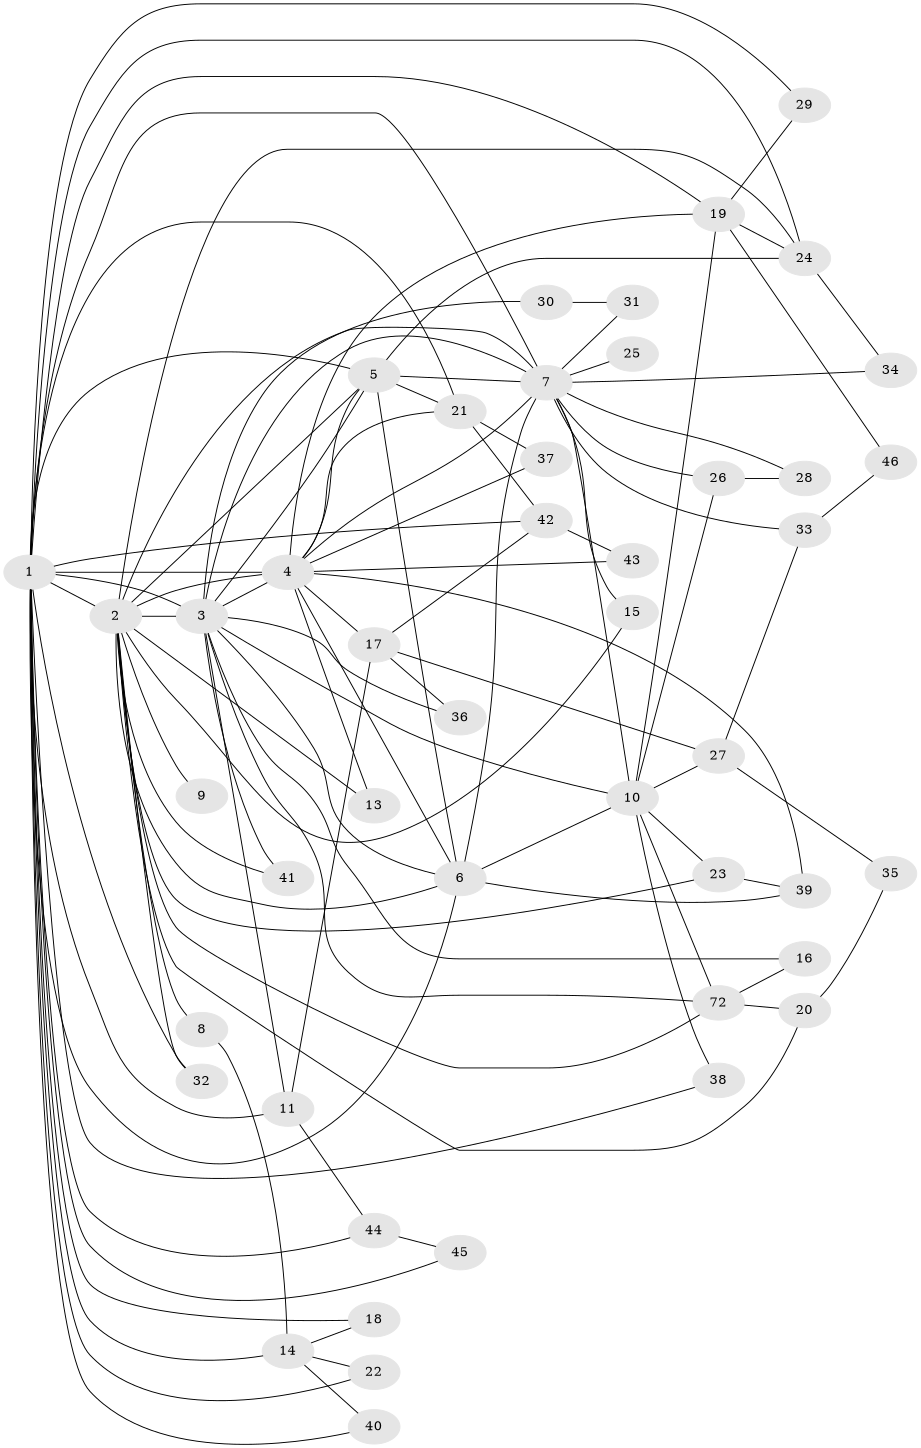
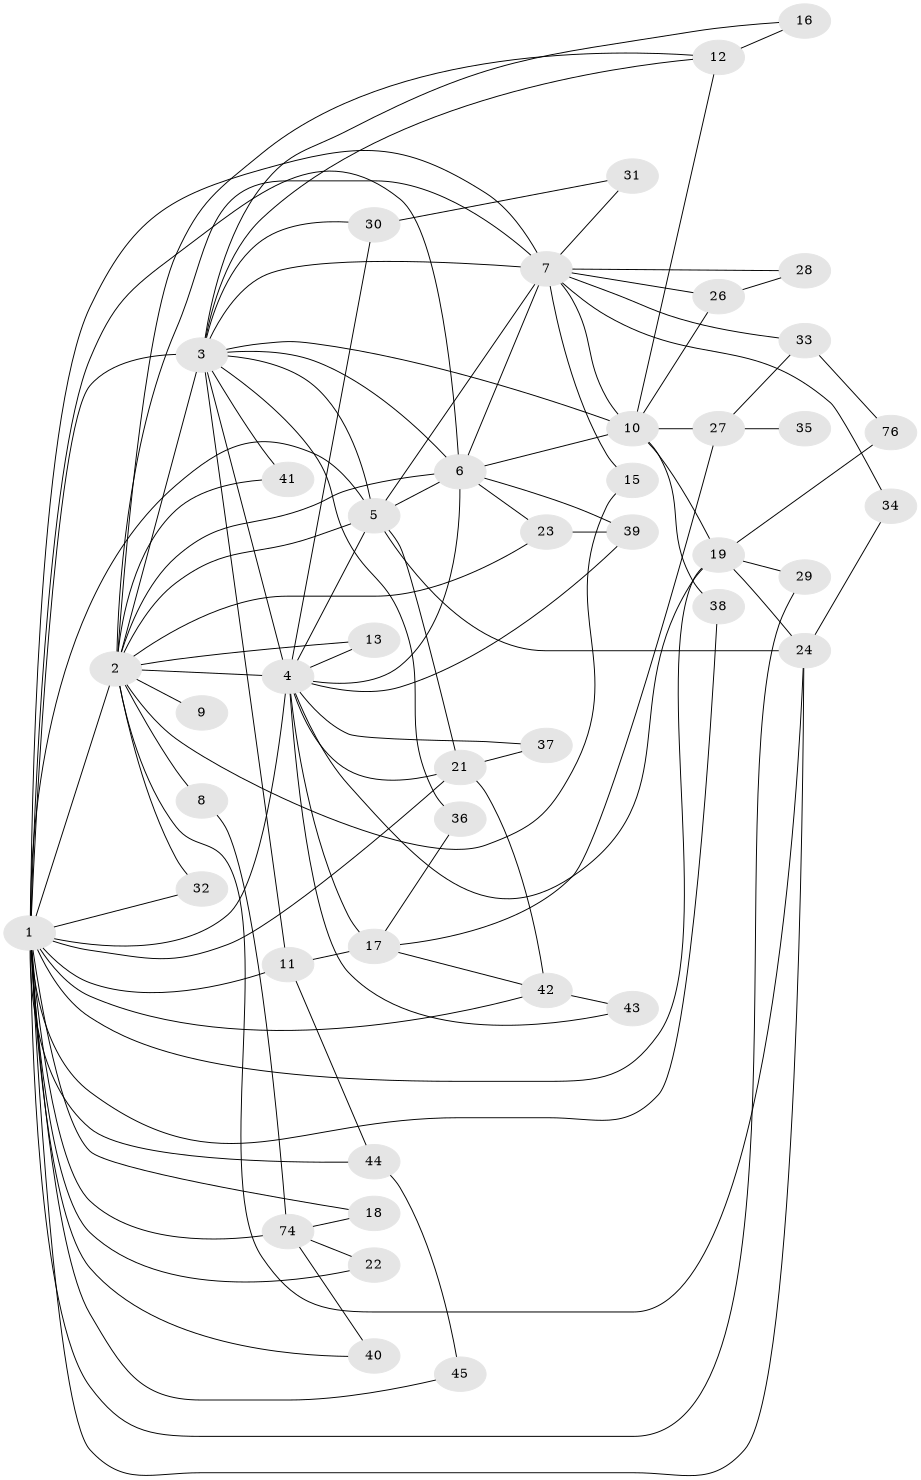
node "25": removed
node "46": label "46" -> "76"
edge "7" -- "4": now "30" -- "4"
edge "10" -- "23": now "6" -- "23"
node "72": label "72" -> "12"
node "20": removed
node "14": label "14" -> "74"
